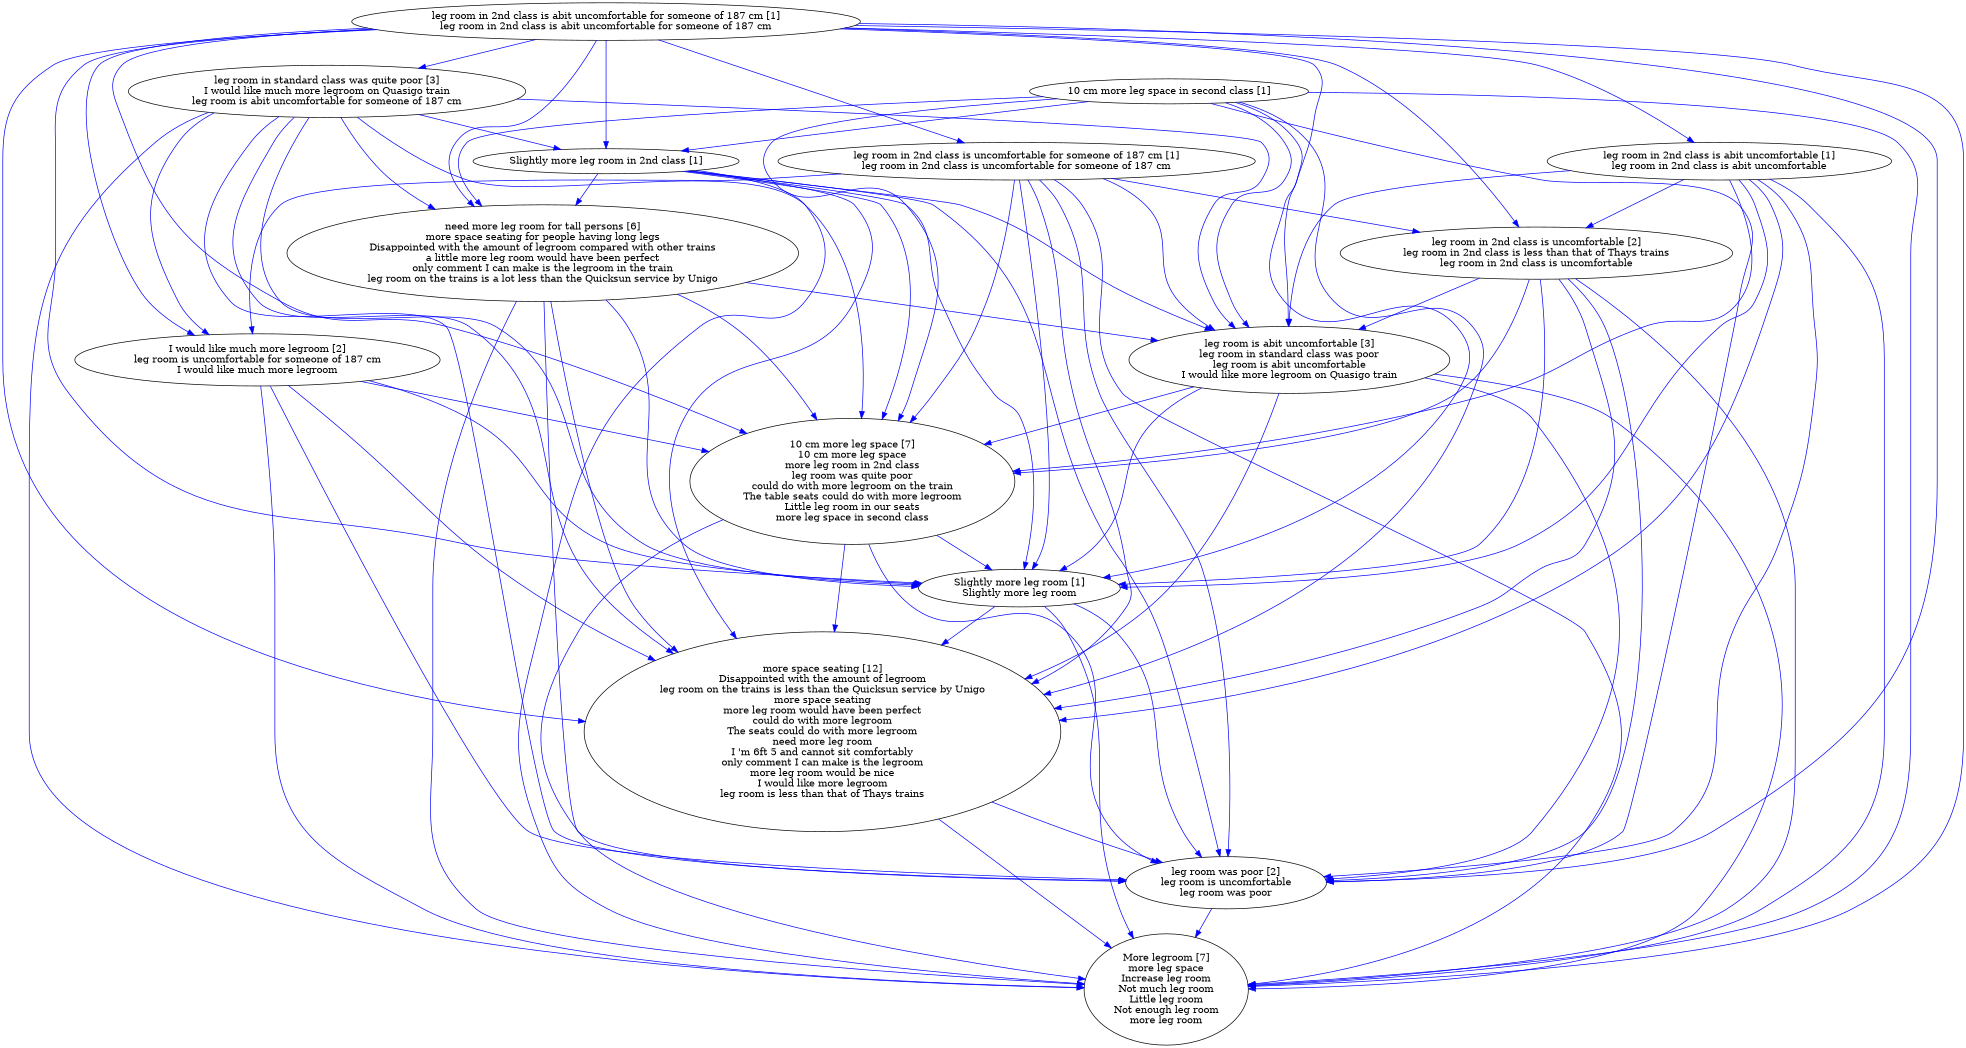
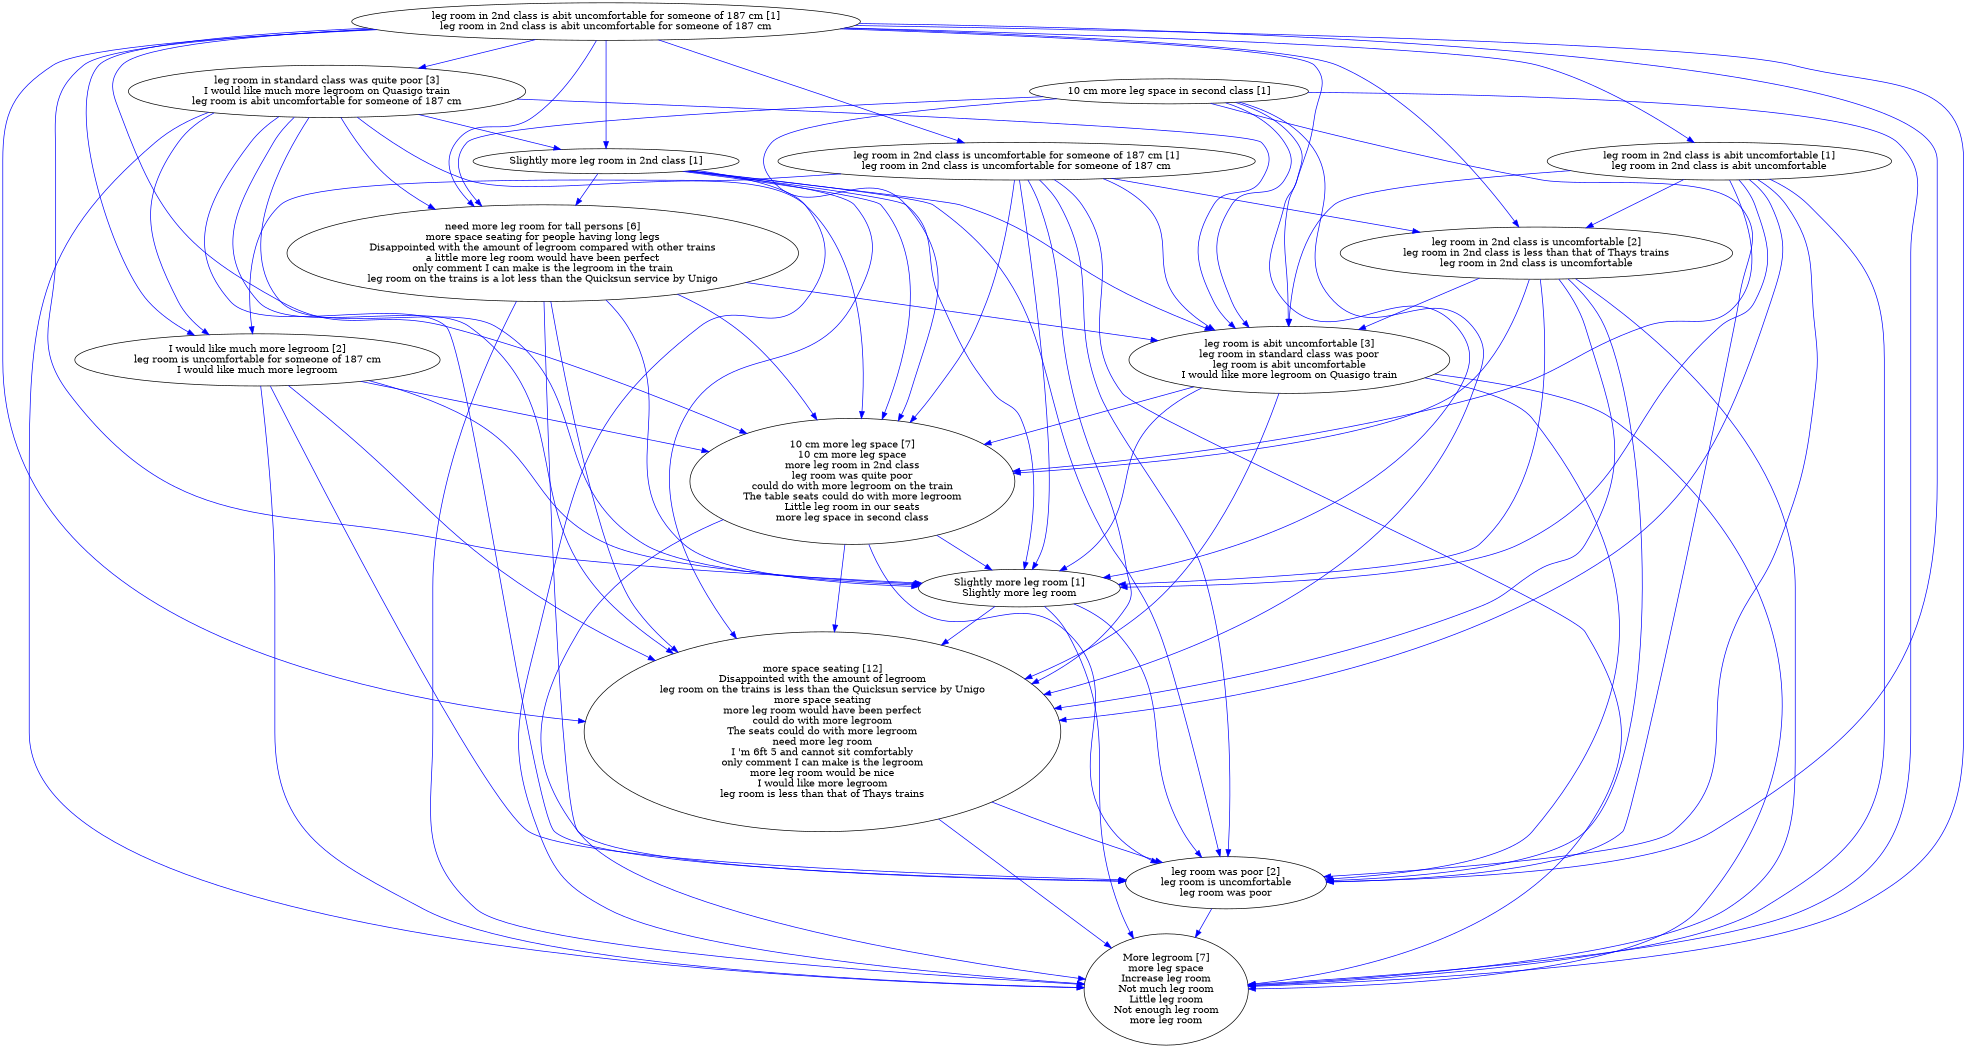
edge "10 cm more leg space in second class [1]" -> "Slightly more leg room in 2nd class [1]": removed
